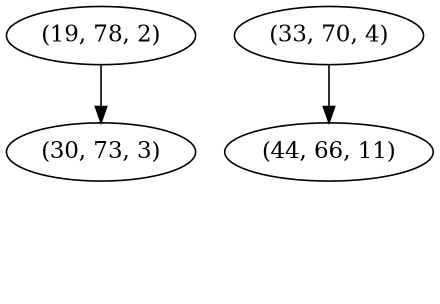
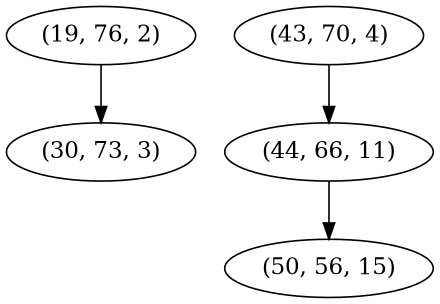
node "(19, 78, 2)": label "(19, 78, 2)" -> "(19, 76, 2)"
node "(33, 70, 4)": label "(33, 70, 4)" -> "(43, 70, 4)"
node "(50, 56, 15)": added
